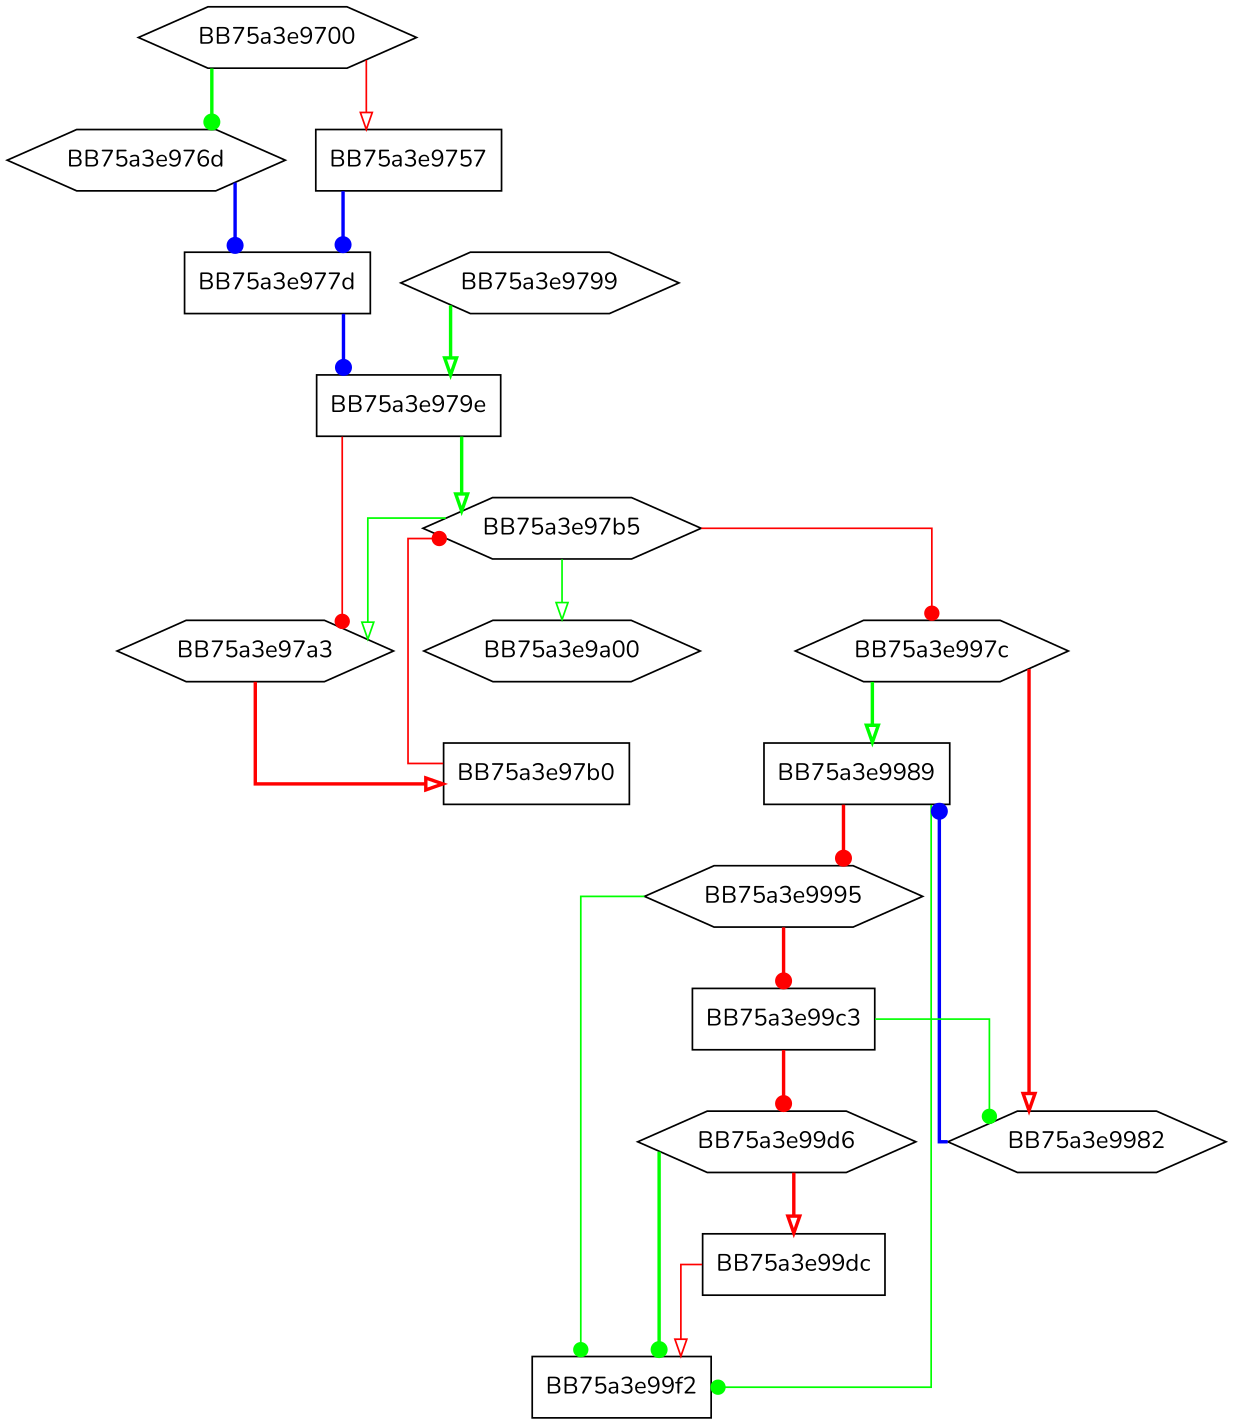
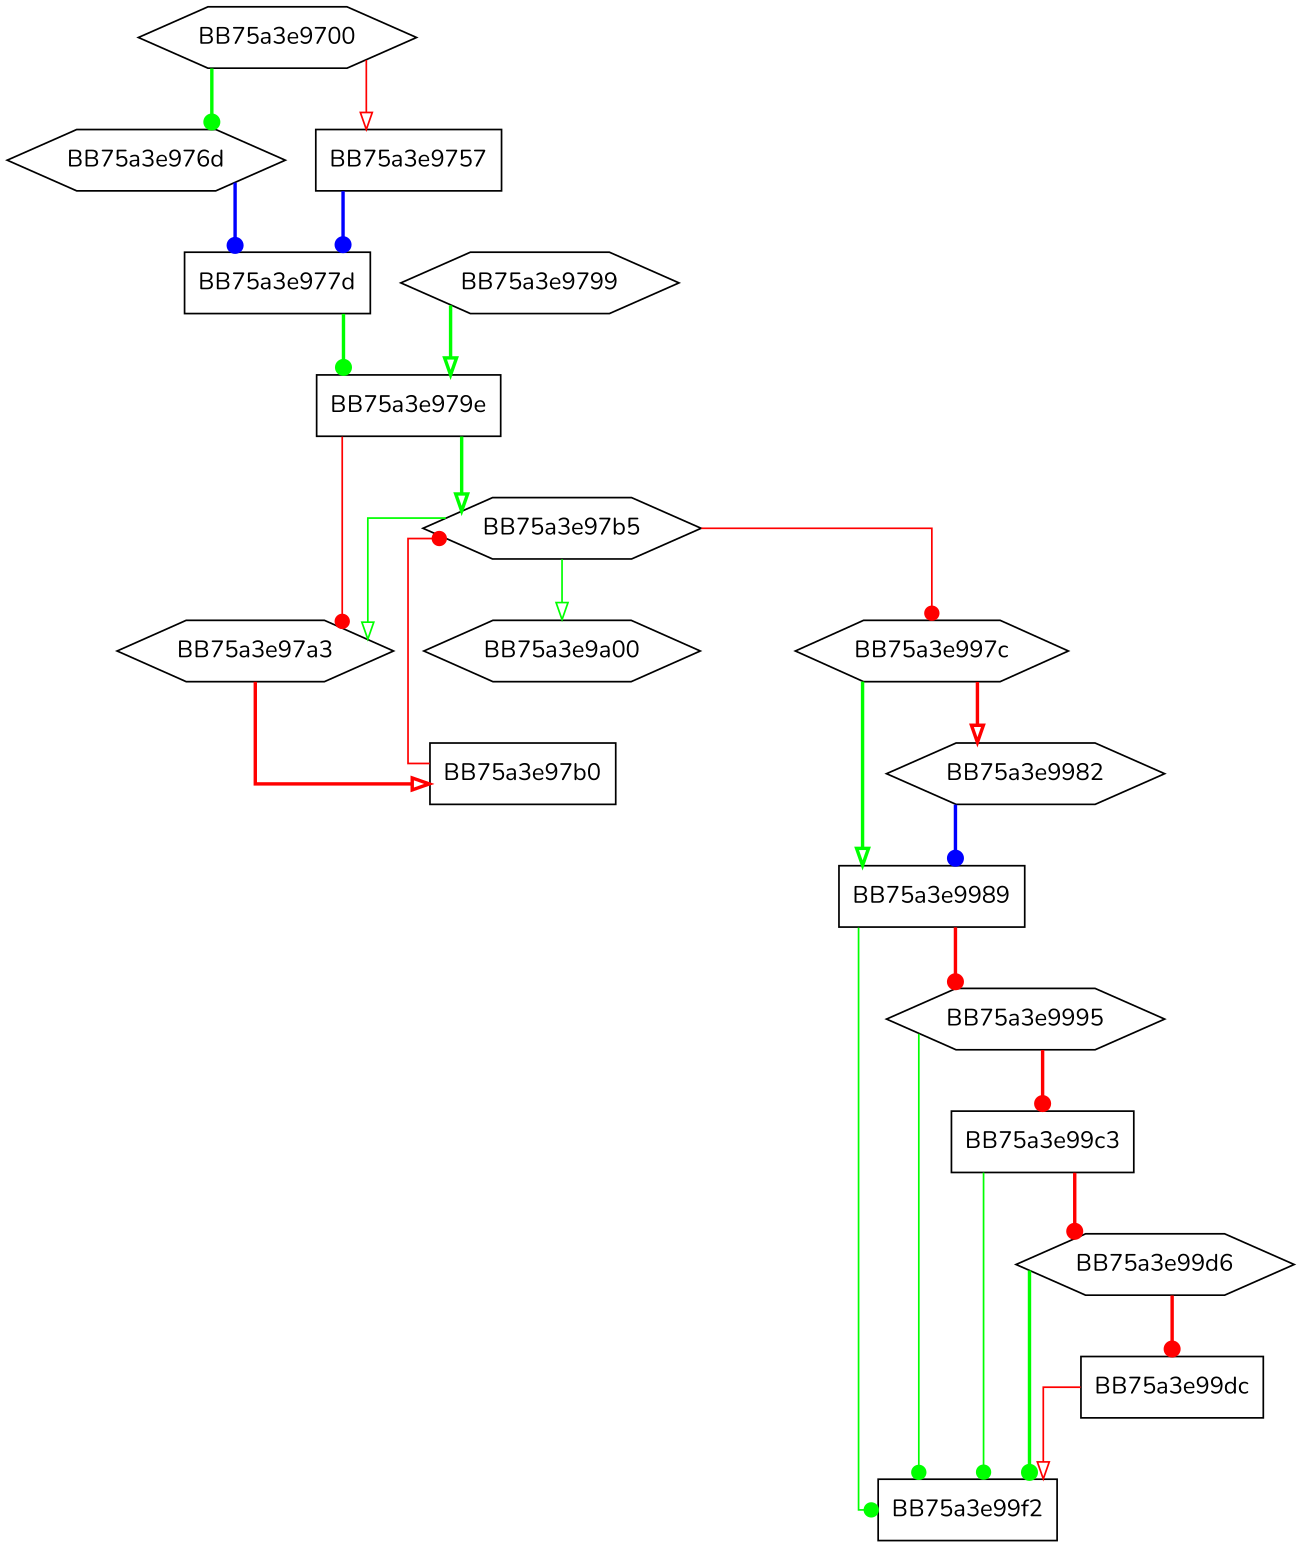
edge "BB75a3e977d" -> "BB75a3e979e": color blue -> green
edge "BB75a3e99c3" -> "BB75a3e9982": now "BB75a3e99c3" -> "BB75a3e99f2"
edge "BB75a3e99d6" -> "BB75a3e99dc": arrowhead onormal -> dot
